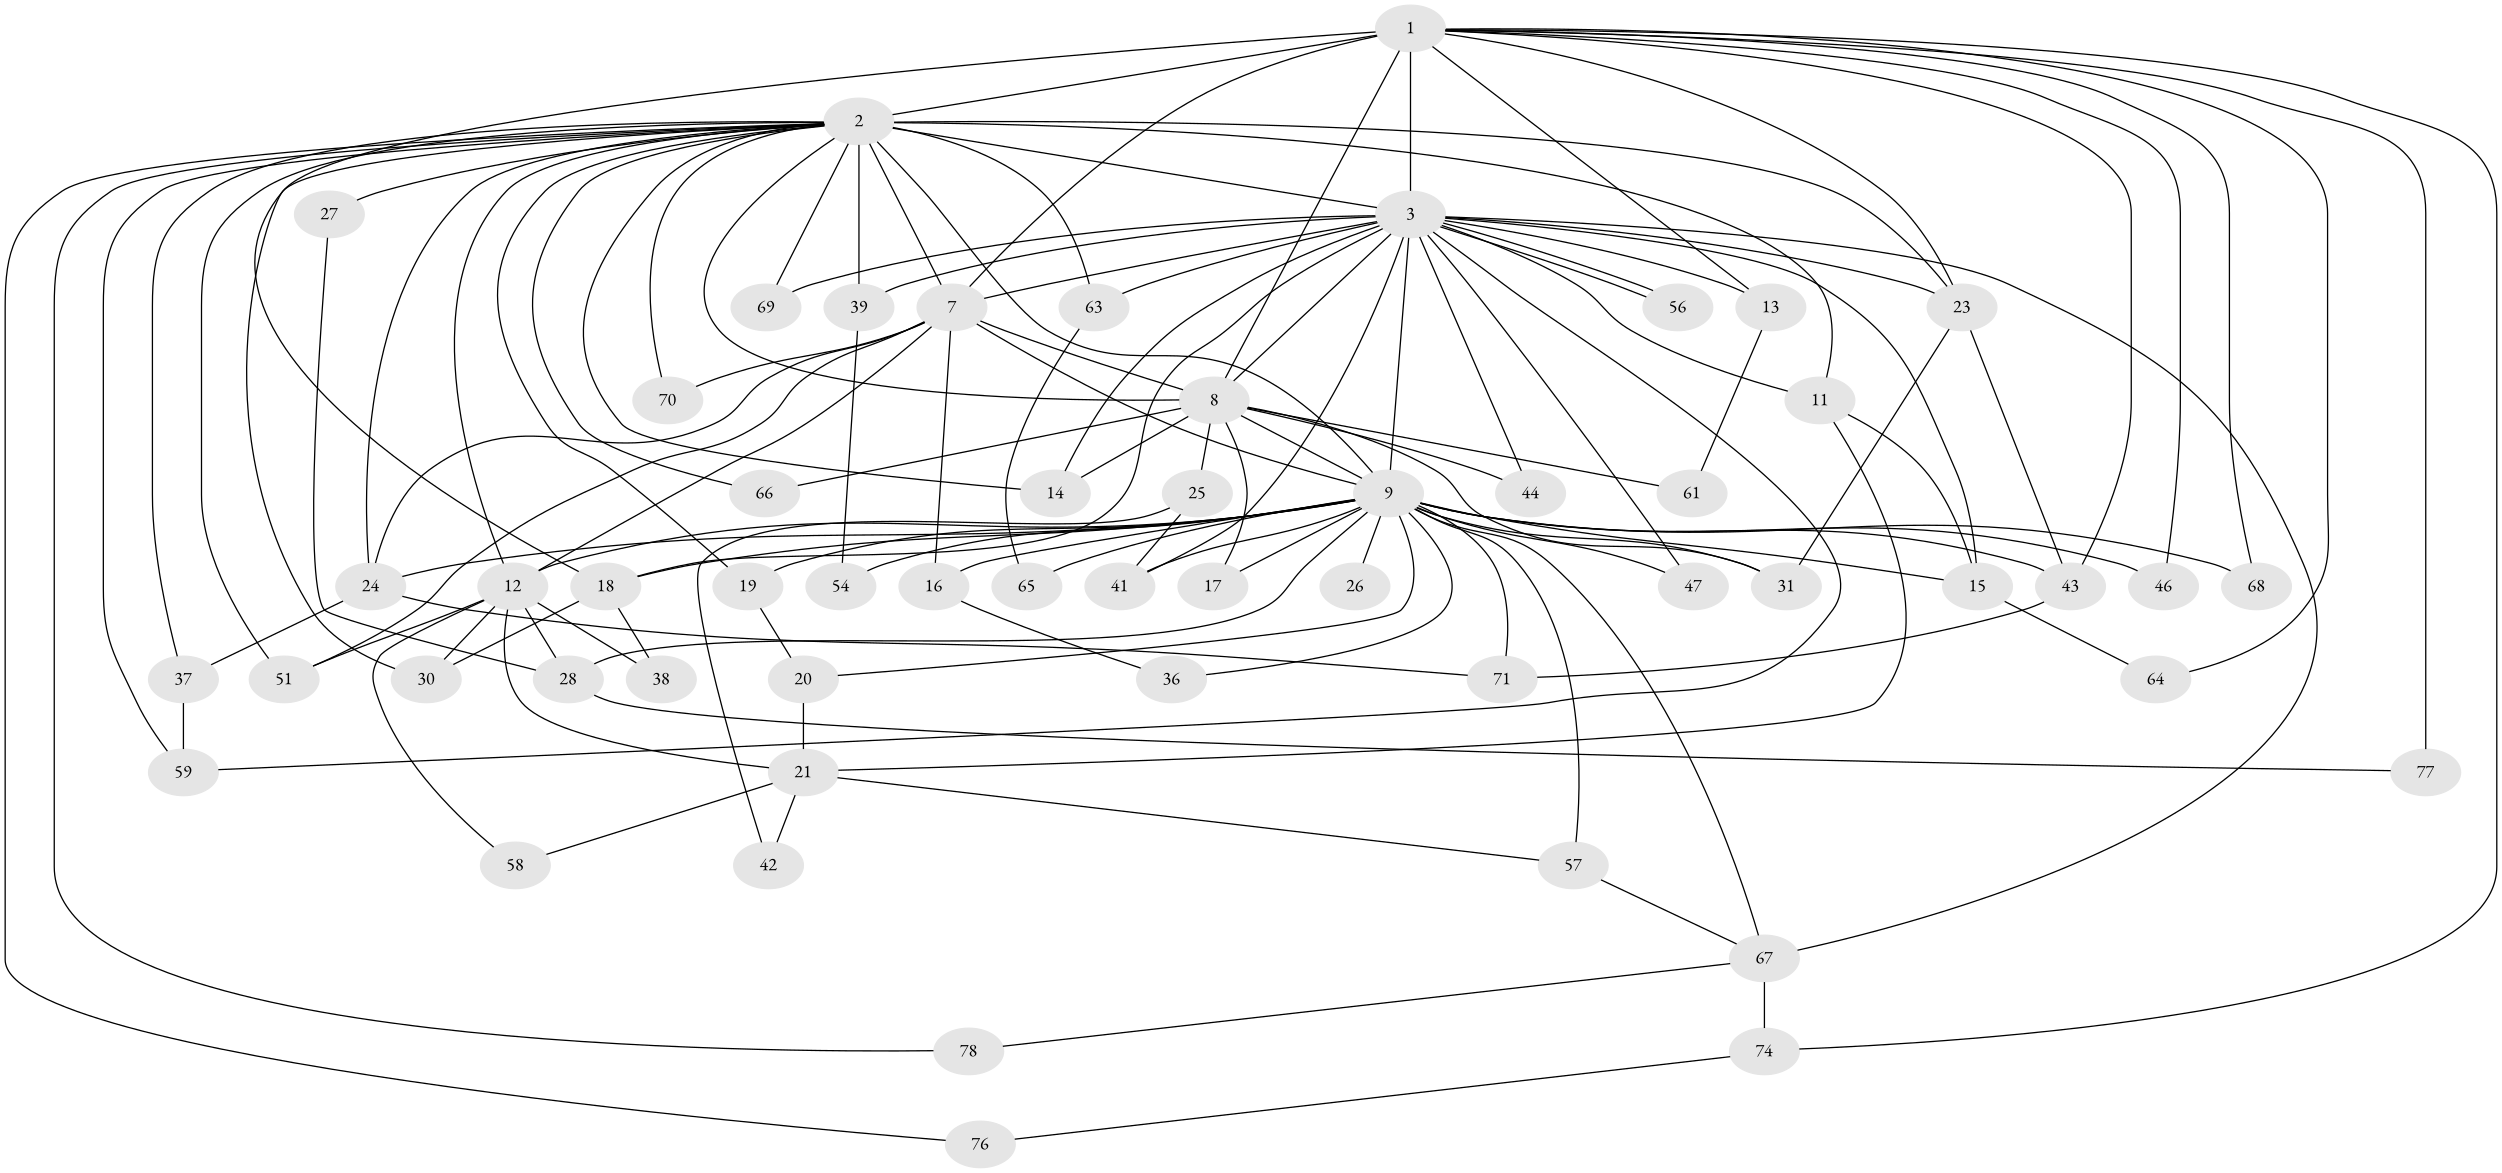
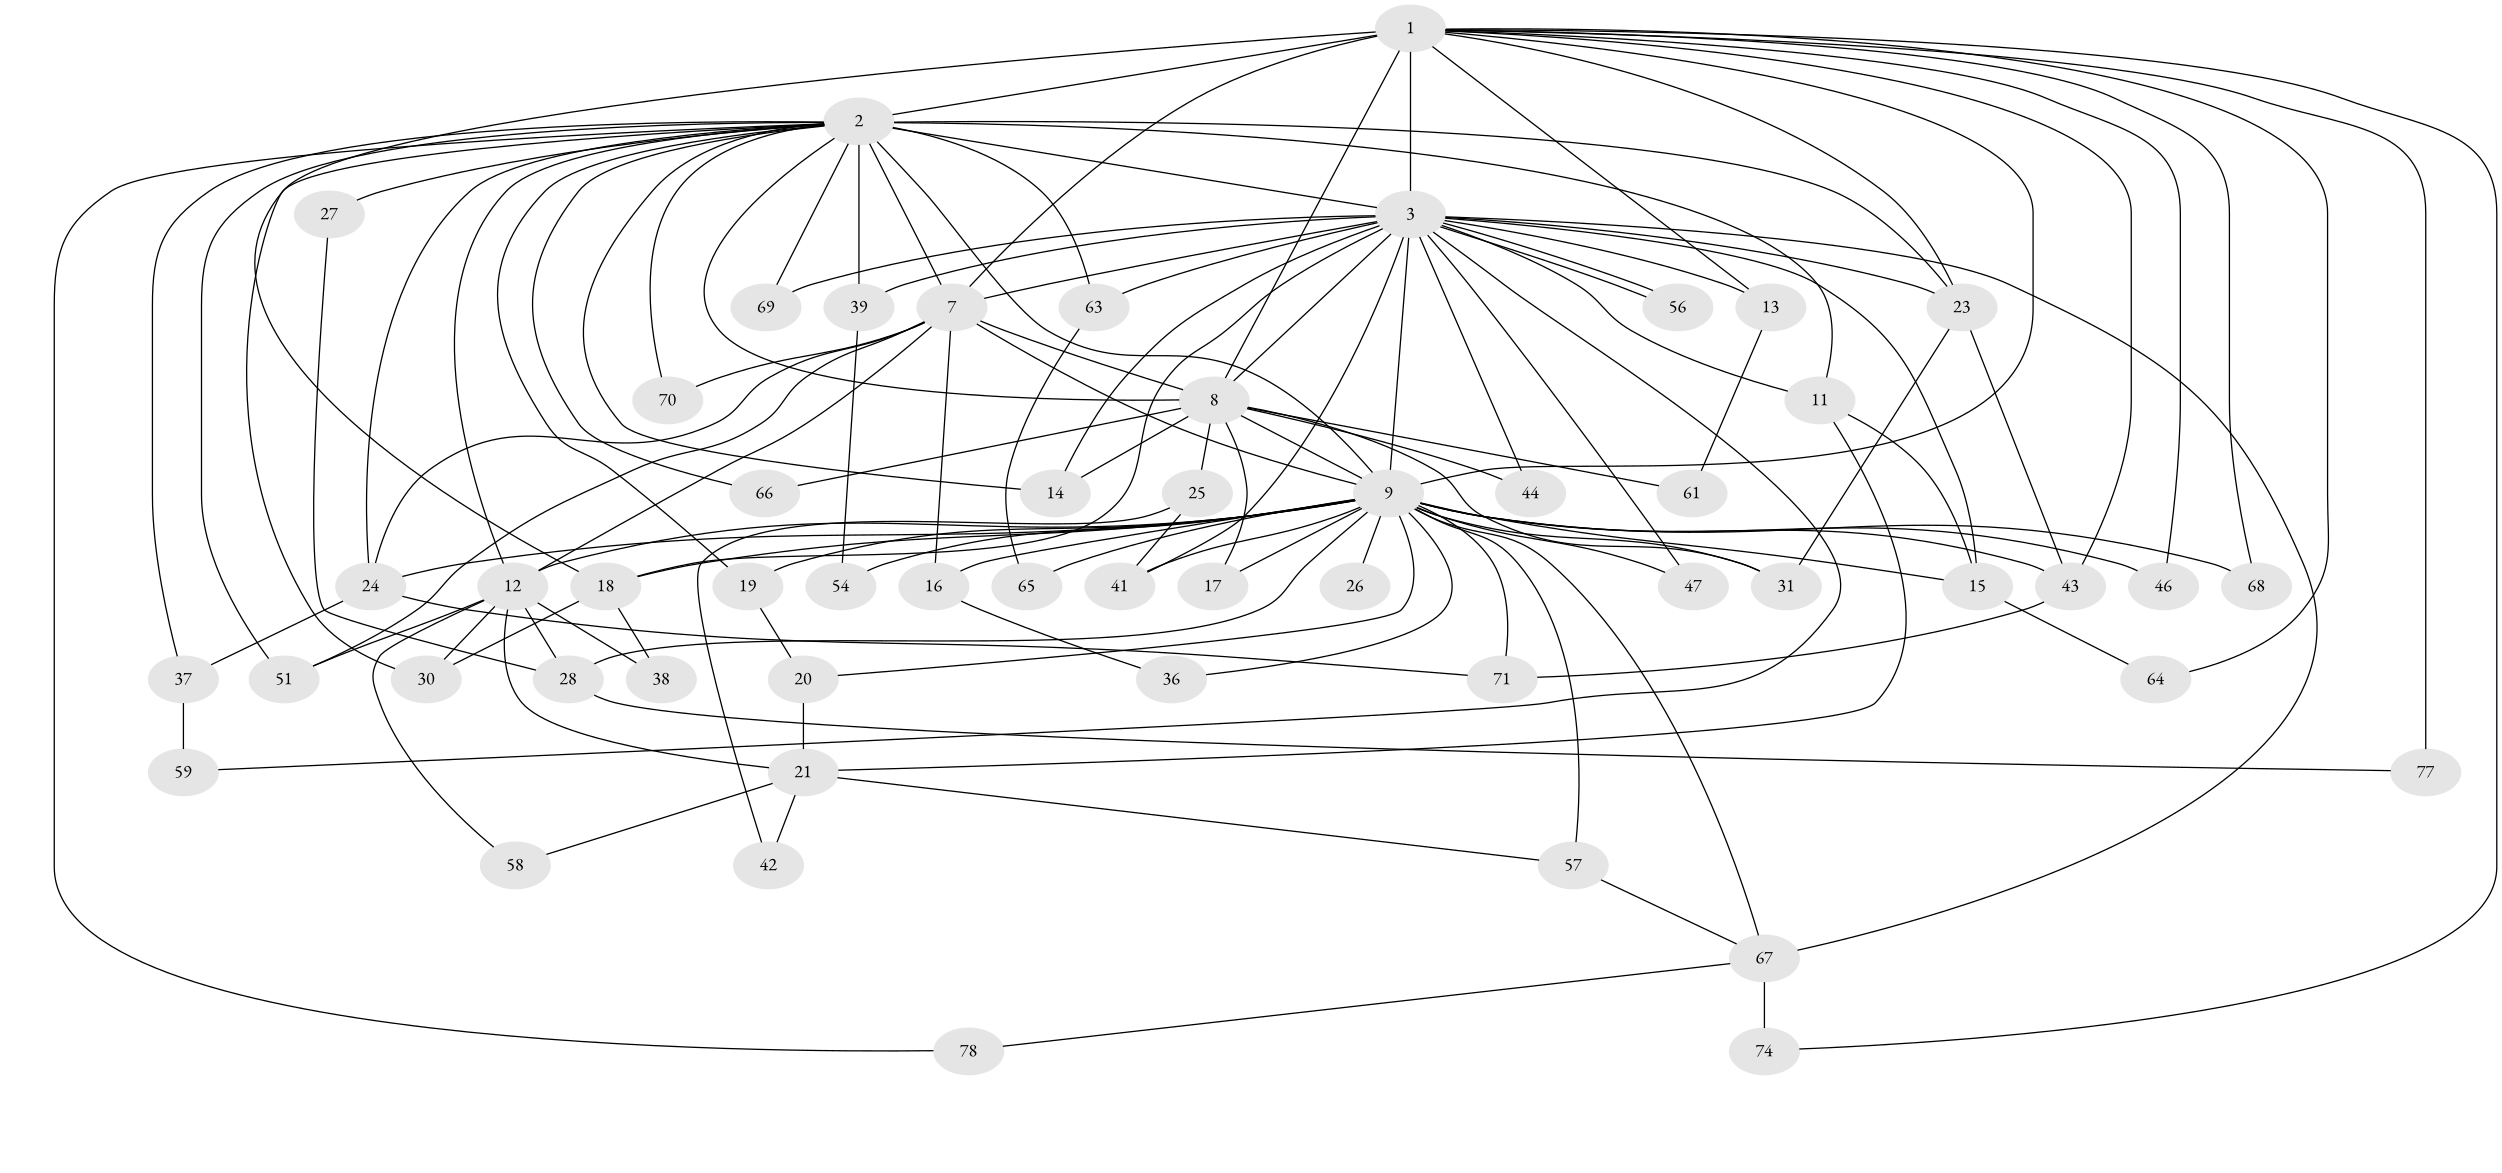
edge "2" -- "59": removed
edge "1" -- "9": added
node "76": removed
